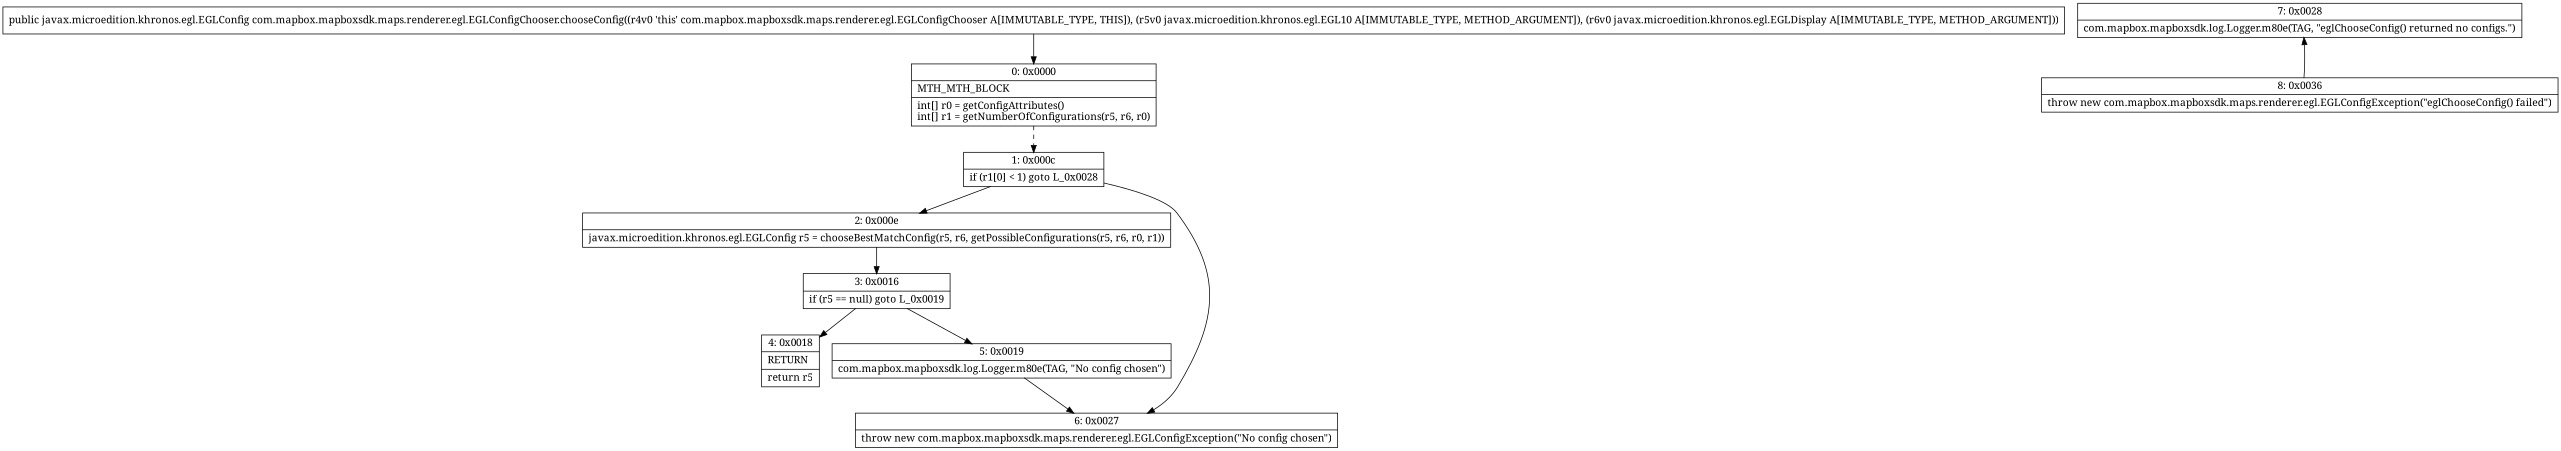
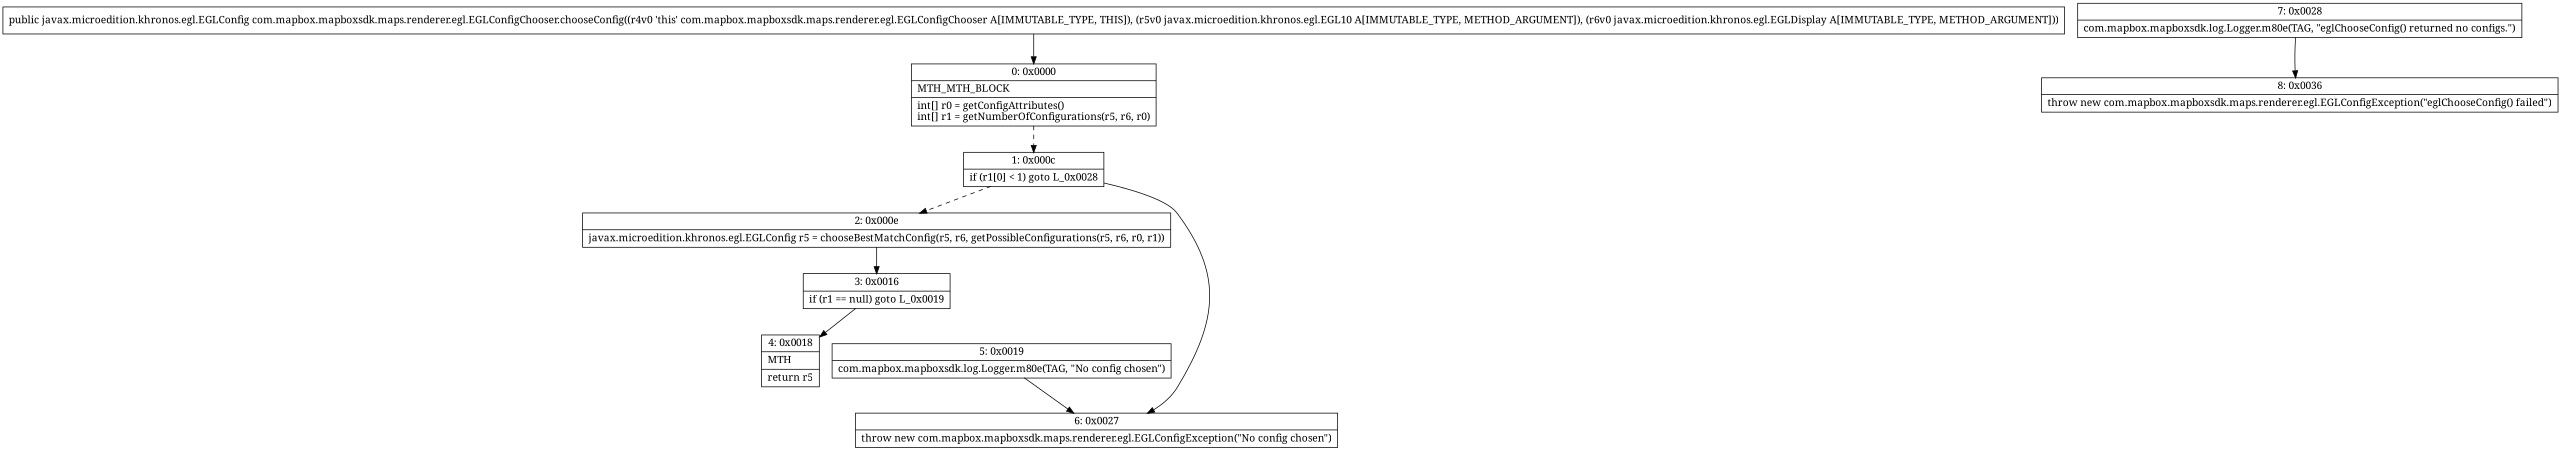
edge "8: 0x0036" -> "7: 0x0028": reversed
edge "1: 0x000c" -> "2: 0x000e": style solid -> dashed
node "3: 0x0016": text "if (r5 == null) goto L_0x0019" -> "if (r1 == null) goto L_0x0019"
edge "3: 0x0016" -> "5: 0x0019": removed
node "4: 0x0018": text "RETURN" -> "MTH"
